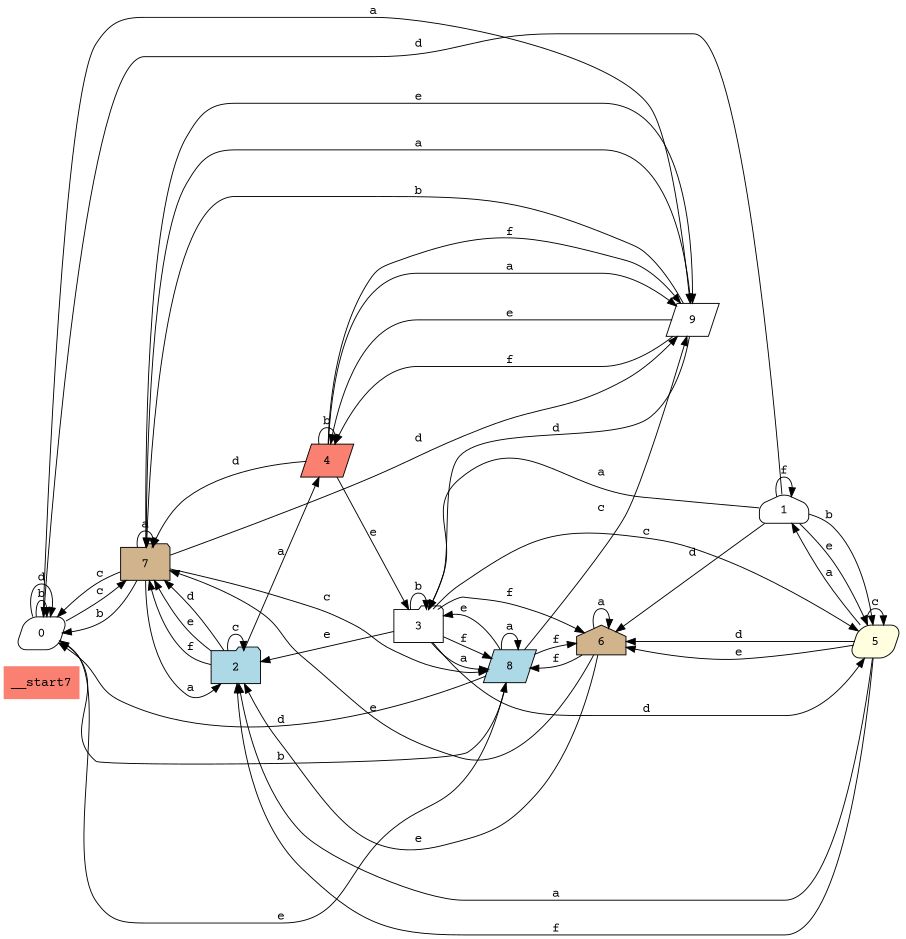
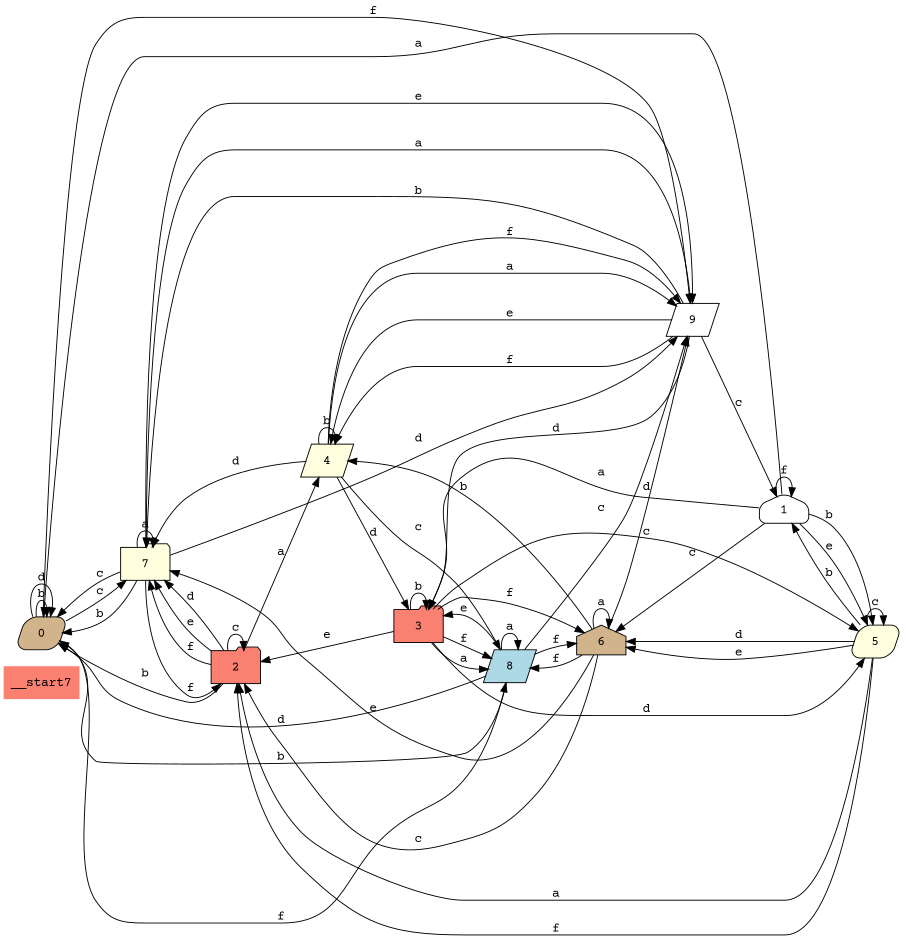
edge "0" -> "9": label "a" -> "f"
edge "1" -> "0": label "d" -> "a"
edge "9" -> "1": added, label "c"
node "4": fillcolor salmon -> lightyellow
edge "6" -> "9": added, label "d"
edge "6" -> "4": added, label "b"
edge "4" -> "3": label "e" -> "d"
edge "1" -> "6": label "d" -> "c"
node "7": fillcolor tan -> lightyellow
edge "5" -> "1": label "a" -> "b"
edge "7" -> "8": now "4" -> "8"
node "3": fillcolor white -> salmon
node "0": fillcolor white -> tan
node "2": fillcolor lightblue -> salmon
edge "2" -> "0": added, label "b"
edge "7" -> "2": label "a" -> "f"
edge "6" -> "2": label "e" -> "c"
edge "0" -> "8": label "e" -> "f"
